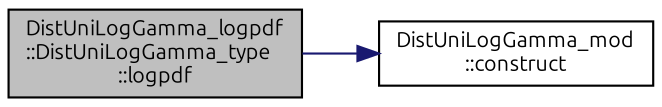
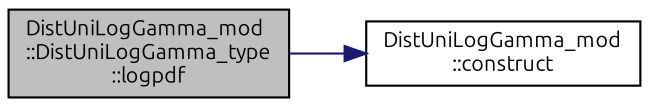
node "DistUniLogGamma_logpdf ::DistUniLogGamma_type ::logpdf": label "DistUniLogGamma_logpdf ::DistUniLogGamma_type ::logpdf" -> "DistUniLogGamma_mod ::DistUniLogGamma_type ::logpdf"
